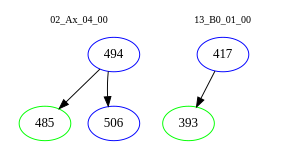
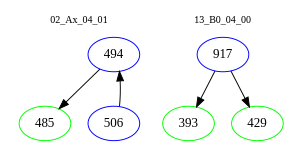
cluster "02_Ax_04_00": label "02_Ax_04_00" -> "02_Ax_04_01"
cluster "13_B0_01_00": label "13_B0_01_00" -> "13_B0_04_00"
node "417": label "417" -> "917"
edge "494" -> "506": reversed
node "429": added
